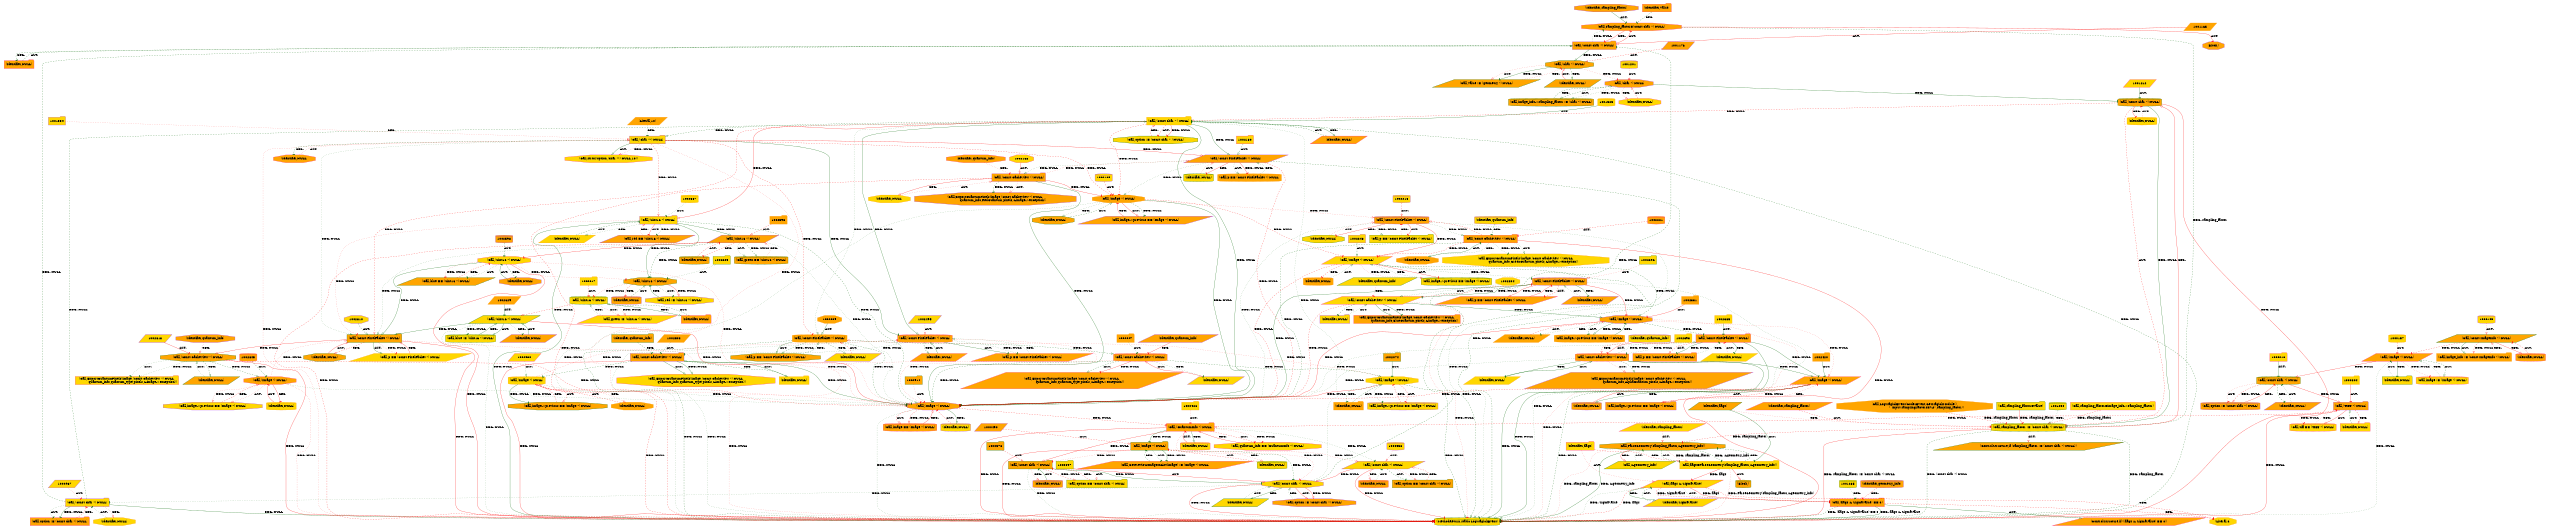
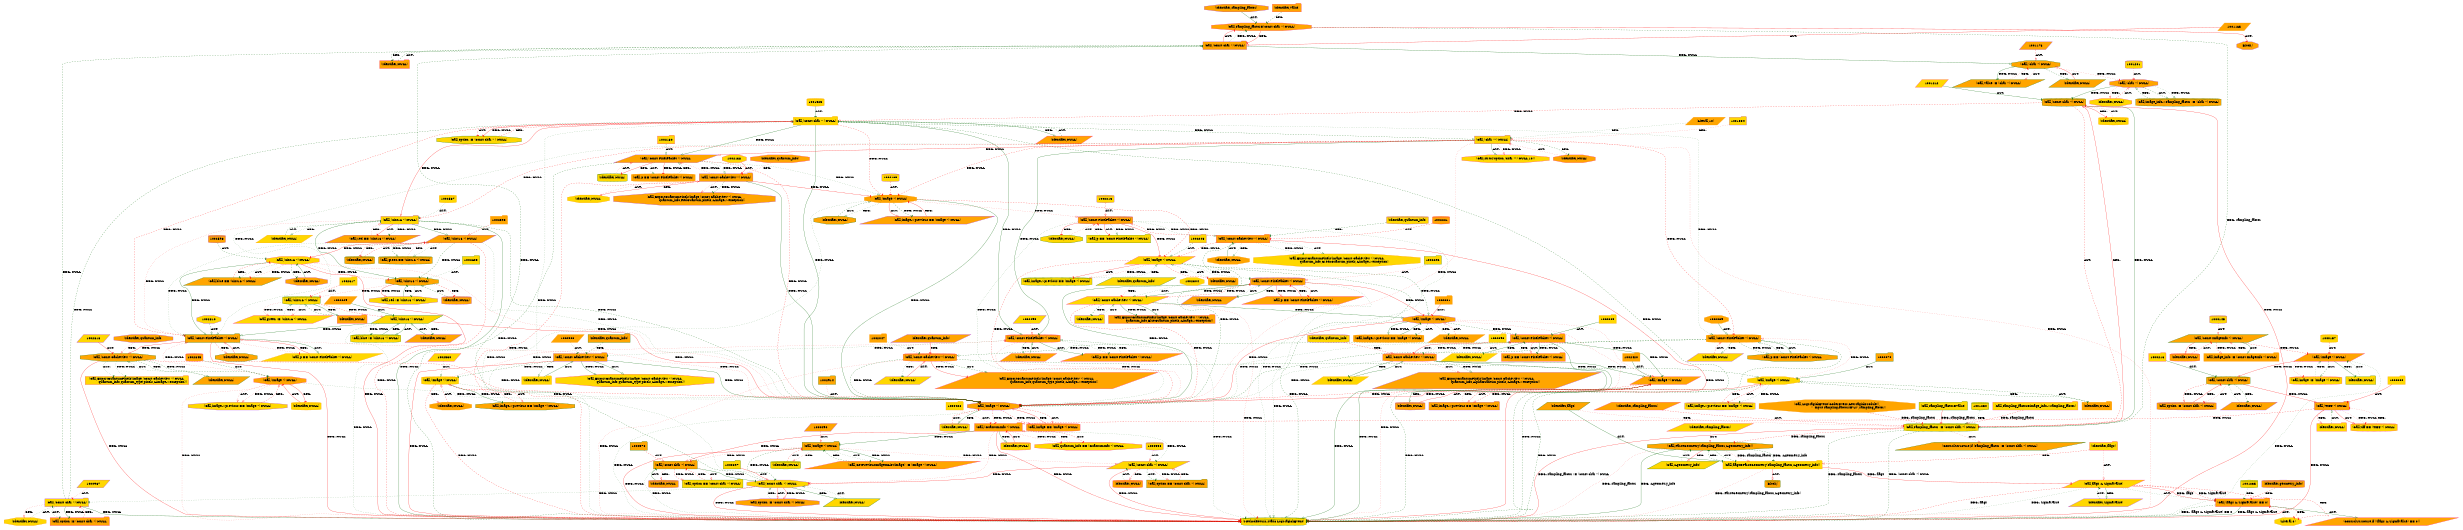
node "(Call,value != (geometry *) NULL)": label "(Call,value != (geometry *) NULL)" -> "(Call,value != (char *) NULL)"
edge "(Call,quantum_info == (QuantumInfo *) NULL)" -> "(Call,(QuantumInfo *) NULL)": style solid -> dotted
edge "(Literal,0)" -> "(Call,(flags & SigmaValue) == 0)": added, label "AST:"
